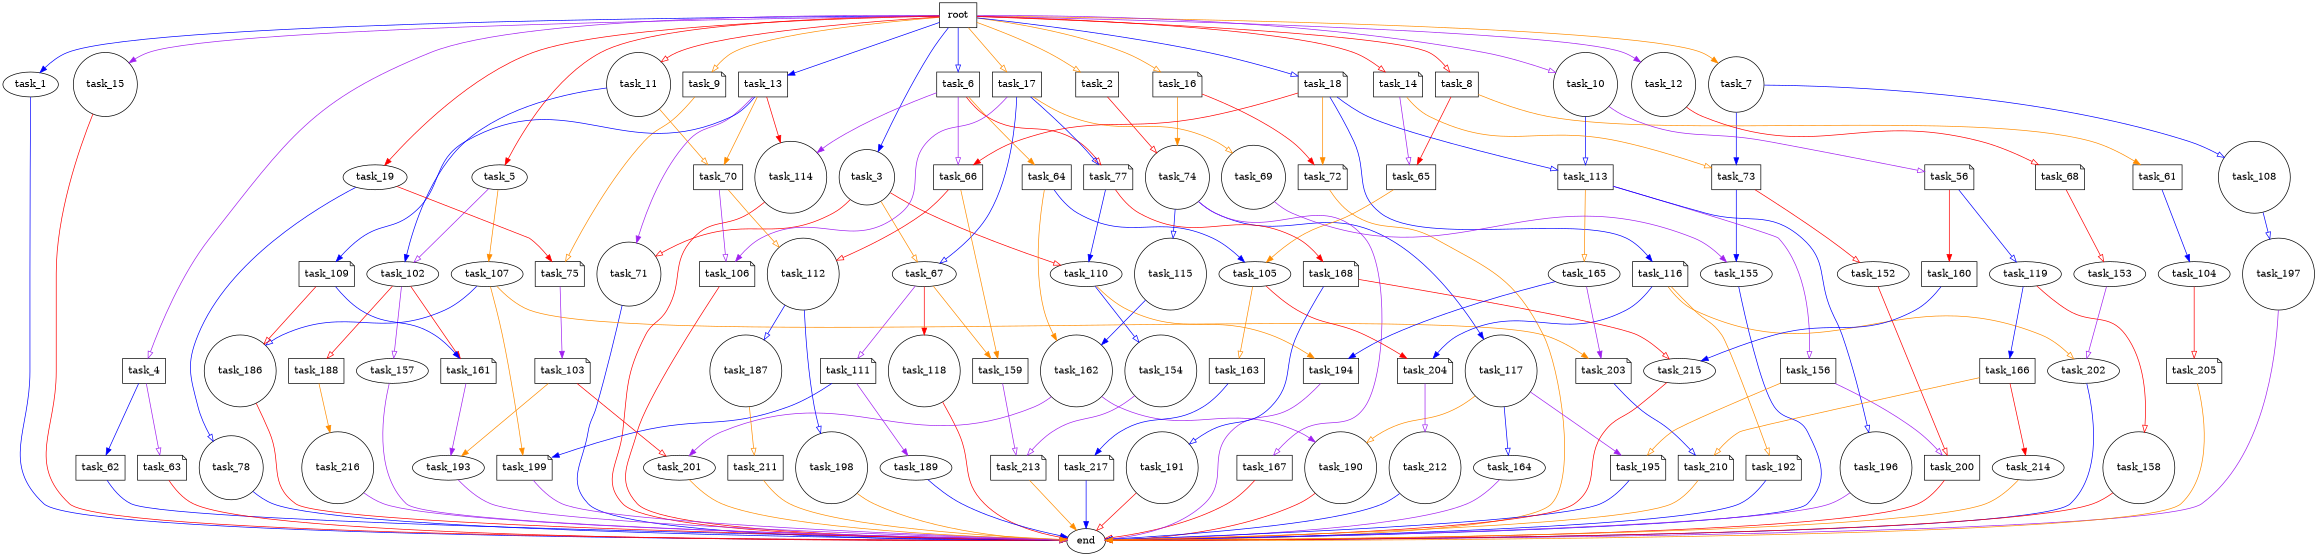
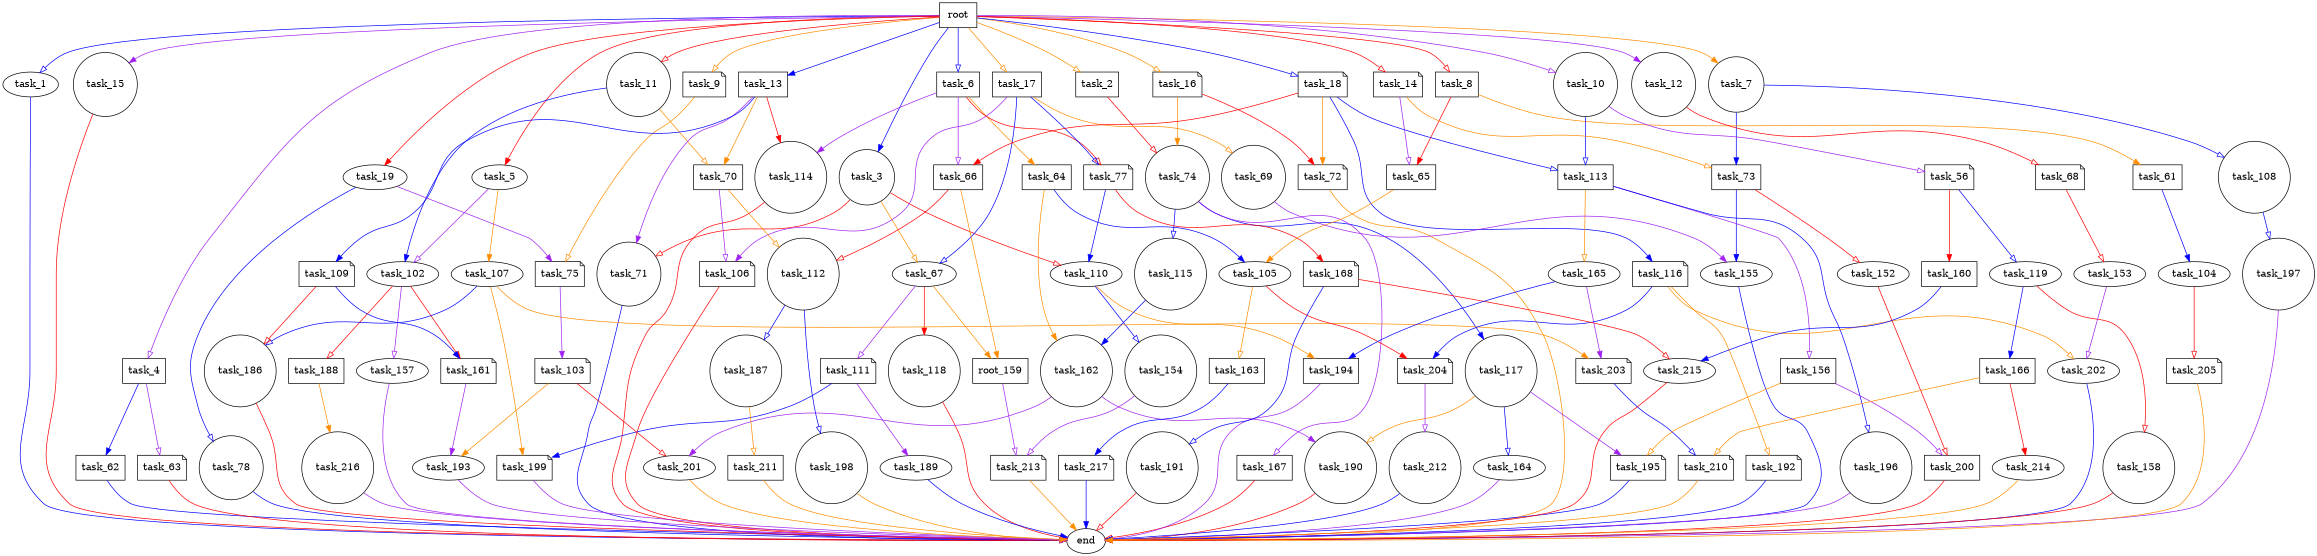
edge "root" -> "task_1": arrowhead normal -> onormal
edge "task_19" -> "task_75": color red -> purple
node "task_159": label "task_159" -> "root_159"
